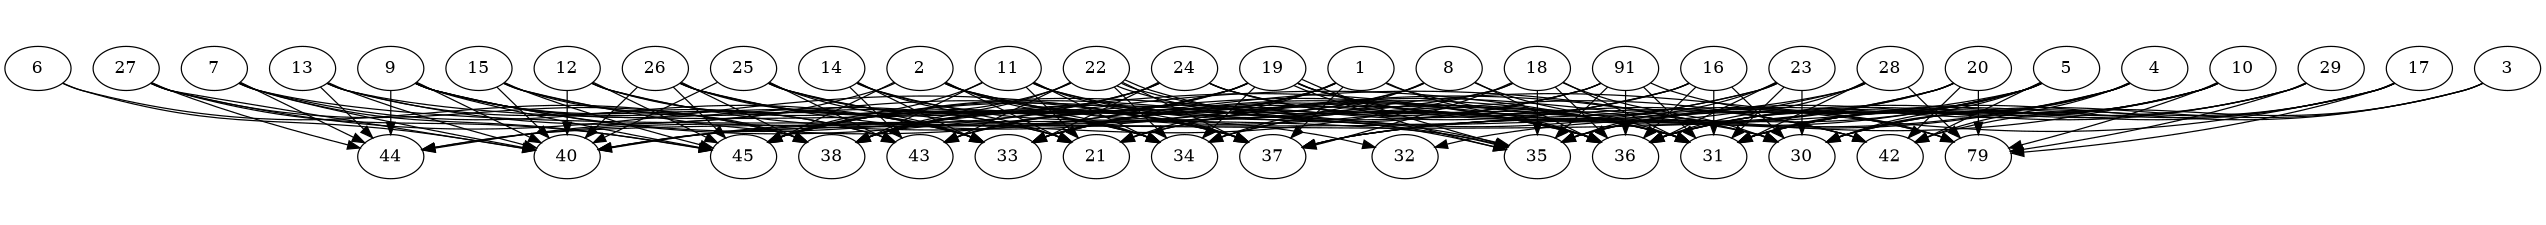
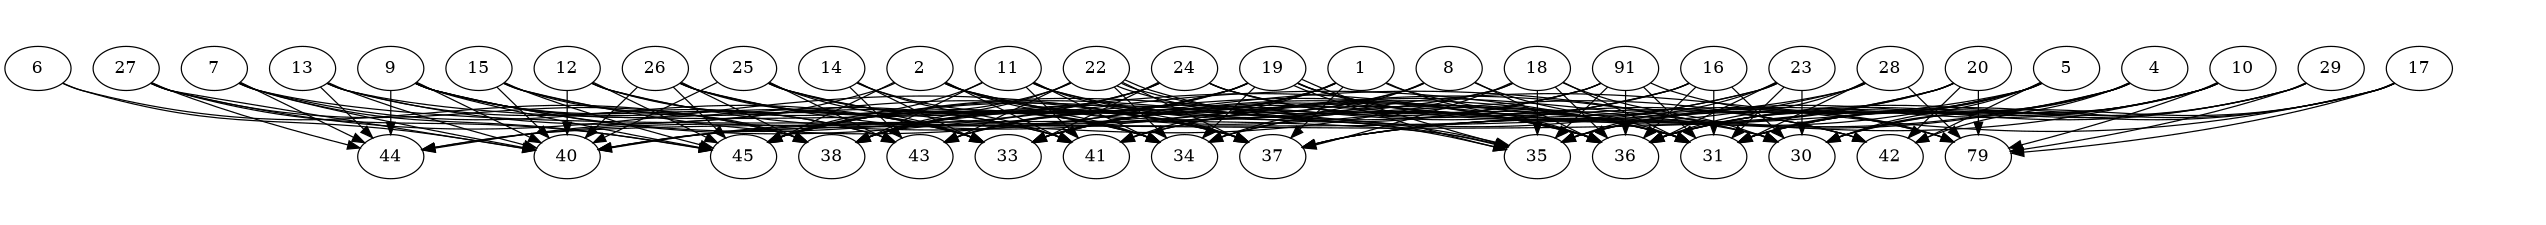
node "3": removed
node "21": label "21" -> "41"
node "32": removed
